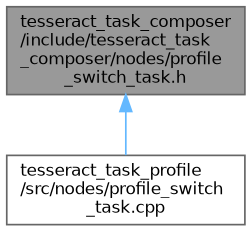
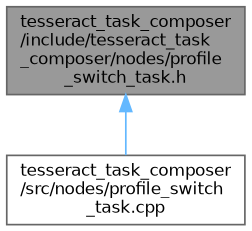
node "tesseract_task_profile /src/nodes/profile_switch _task.cpp": label "tesseract_task_profile /src/nodes/profile_switch _task.cpp" -> "tesseract_task_composer /src/nodes/profile_switch _task.cpp"
